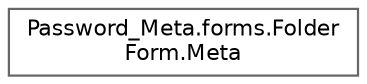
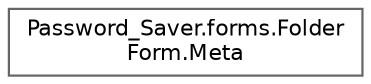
node "Password_Meta.forms.Folder Form.Meta": label "Password_Meta.forms.Folder Form.Meta" -> "Password_Saver.forms.Folder Form.Meta"
